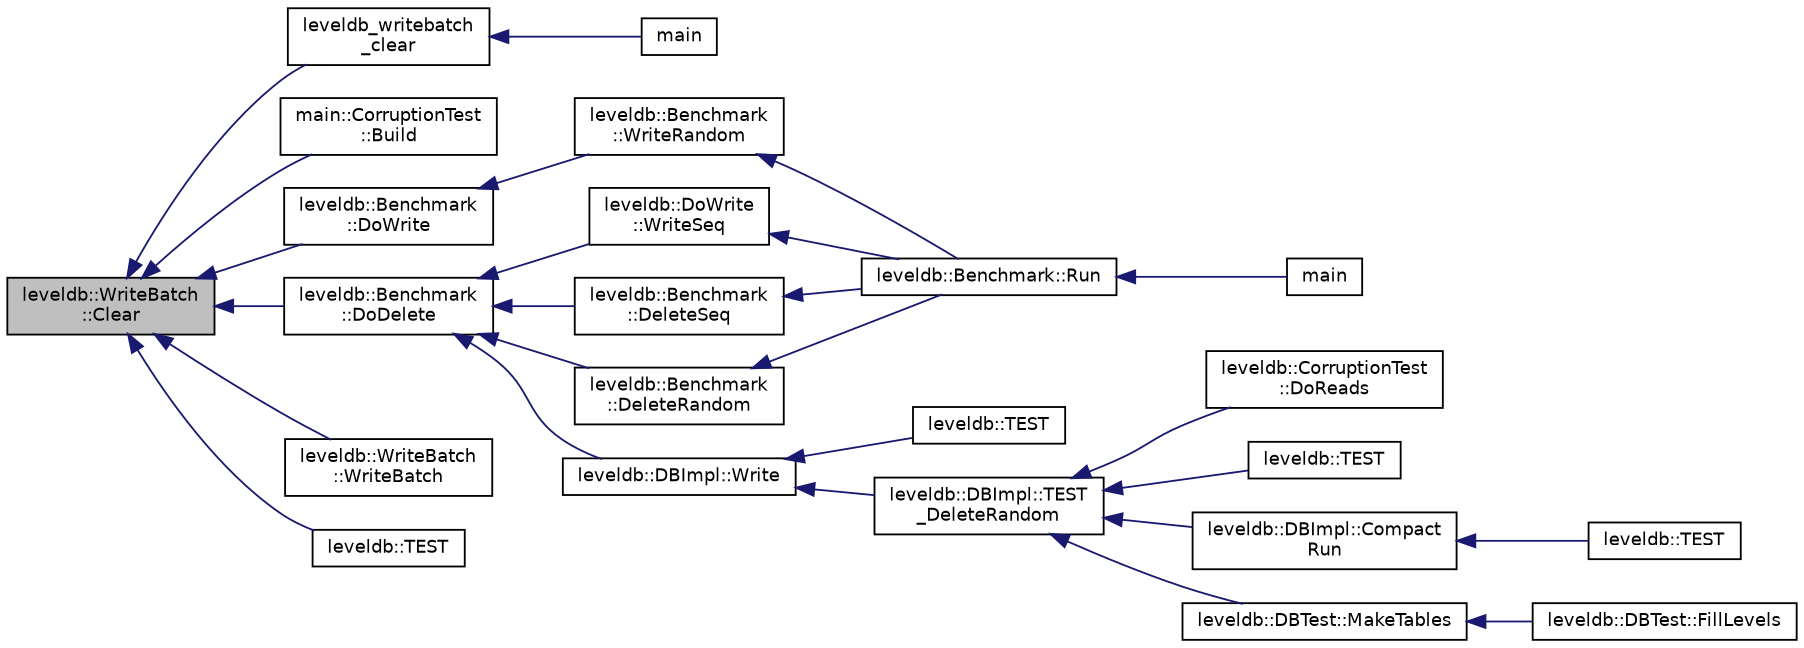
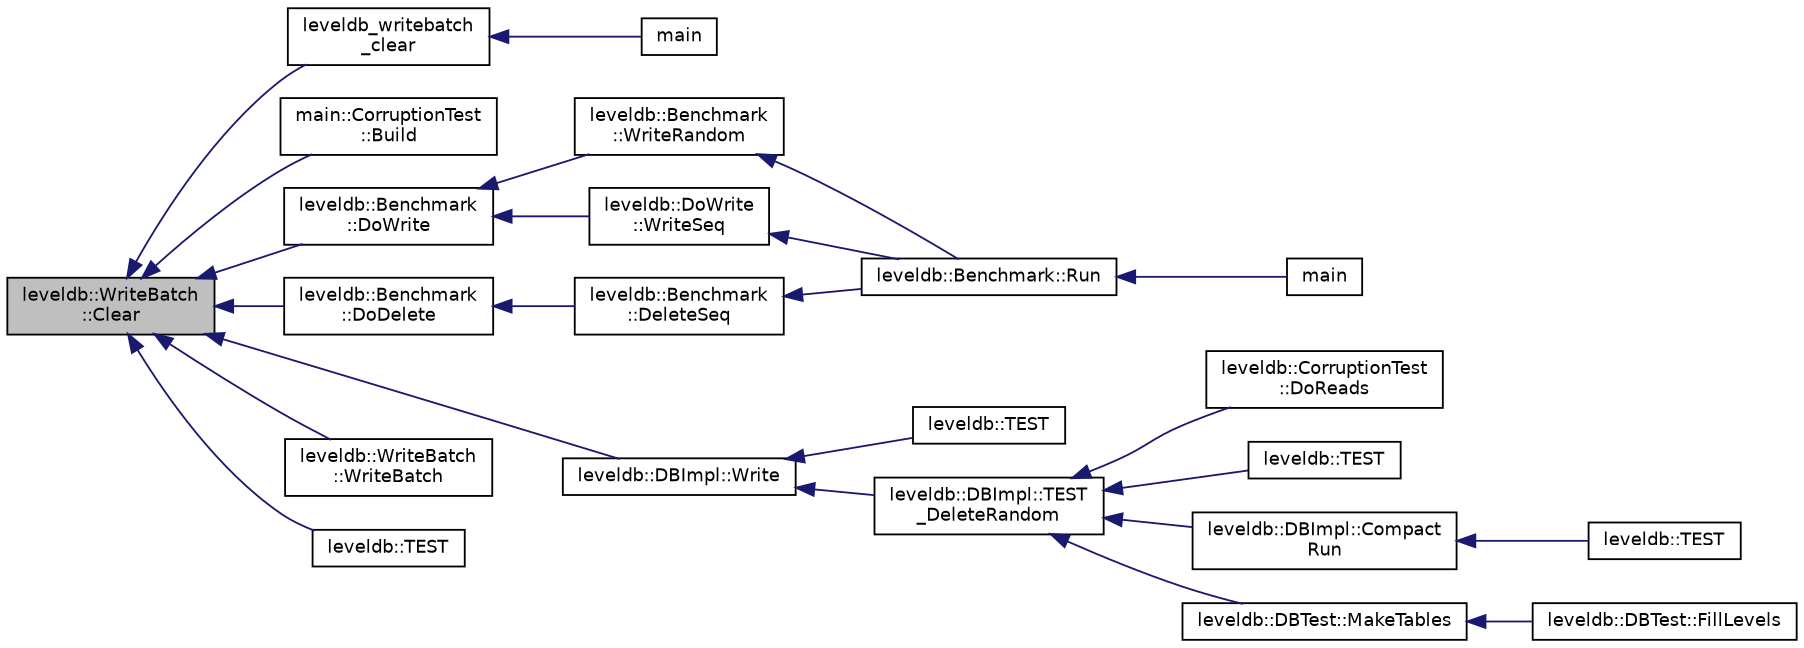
edge "leveldb::DoWrite ::WriteSeq" -> "leveldb::Benchmark ::DoDelete": now "leveldb::DoWrite ::WriteSeq" -> "leveldb::Benchmark ::DoWrite"
node "leveldb::Benchmark ::DeleteRandom": removed
edge "leveldb::DBImpl::Write" -> "leveldb::Benchmark ::DoDelete": now "leveldb::DBImpl::Write" -> "leveldb::WriteBatch ::Clear"
